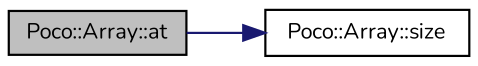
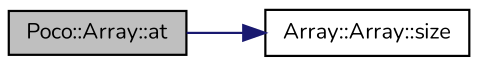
node "Poco::Array::size": label "Poco::Array::size" -> "Array::Array::size"
